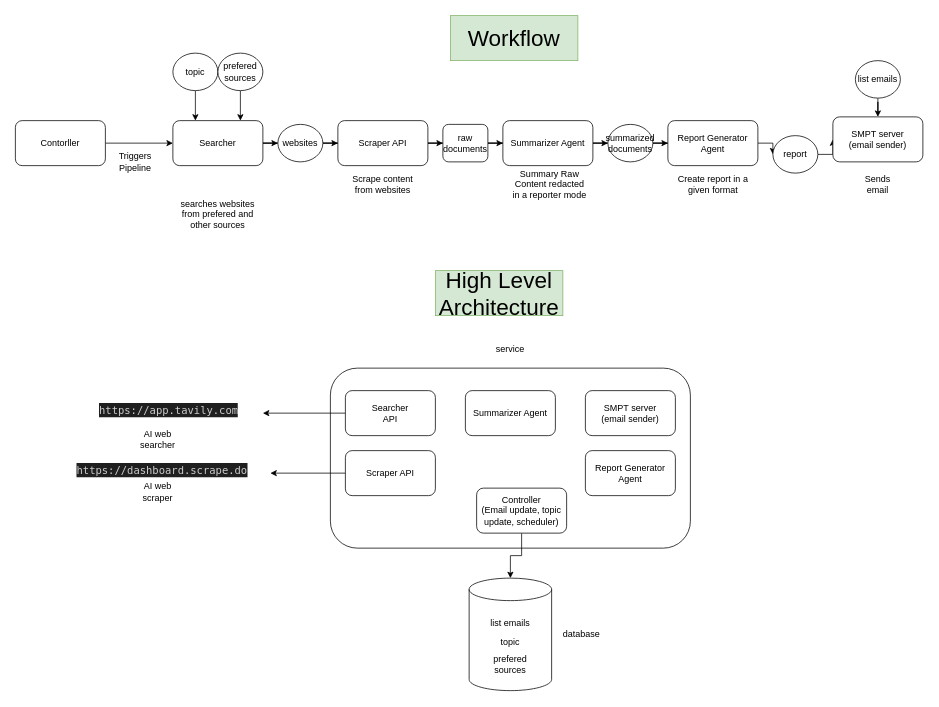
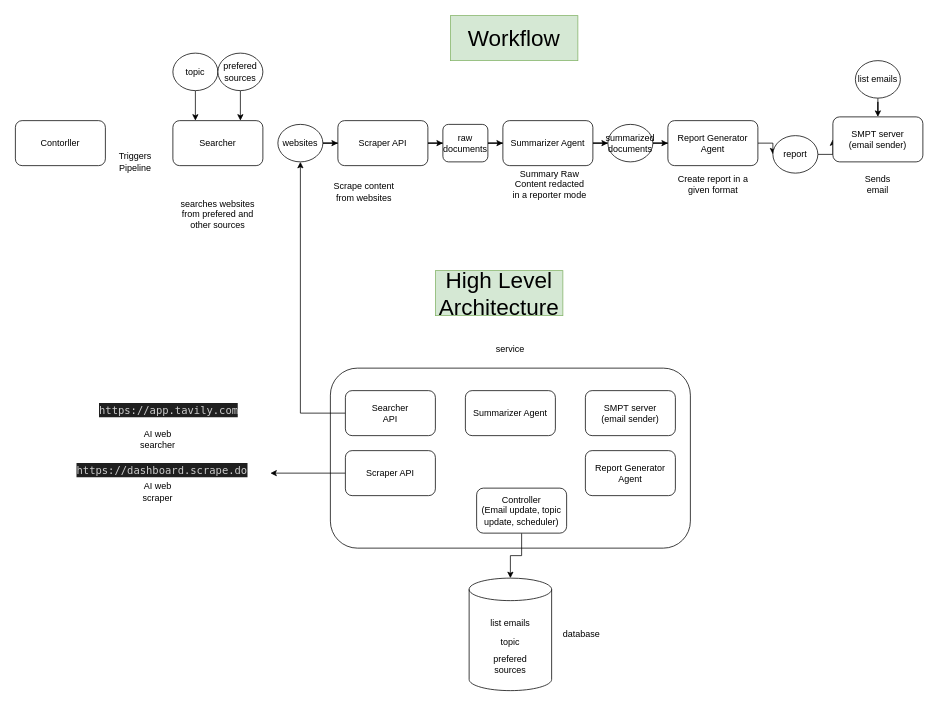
edge "Contorller" -> "Searcher": removed
edge "Searcher" -> "websites": removed
node "Scrape content from websites": moved (383, 184) -> (364, 192)
edge "Searcher API" -> "https://app.tavily.com": now "Searcher API" -> "websites"
